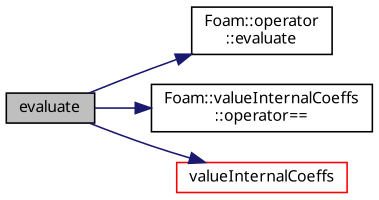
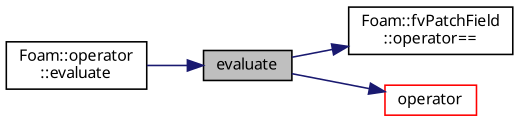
edge "evaluate" -> "Foam::operator ::evaluate": reversed
node "Foam::valueInternalCoeffs ::operator==": label "Foam::valueInternalCoeffs ::operator==" -> "Foam::fvPatchField ::operator=="
node "valueInternalCoeffs": label "valueInternalCoeffs" -> "operator"
